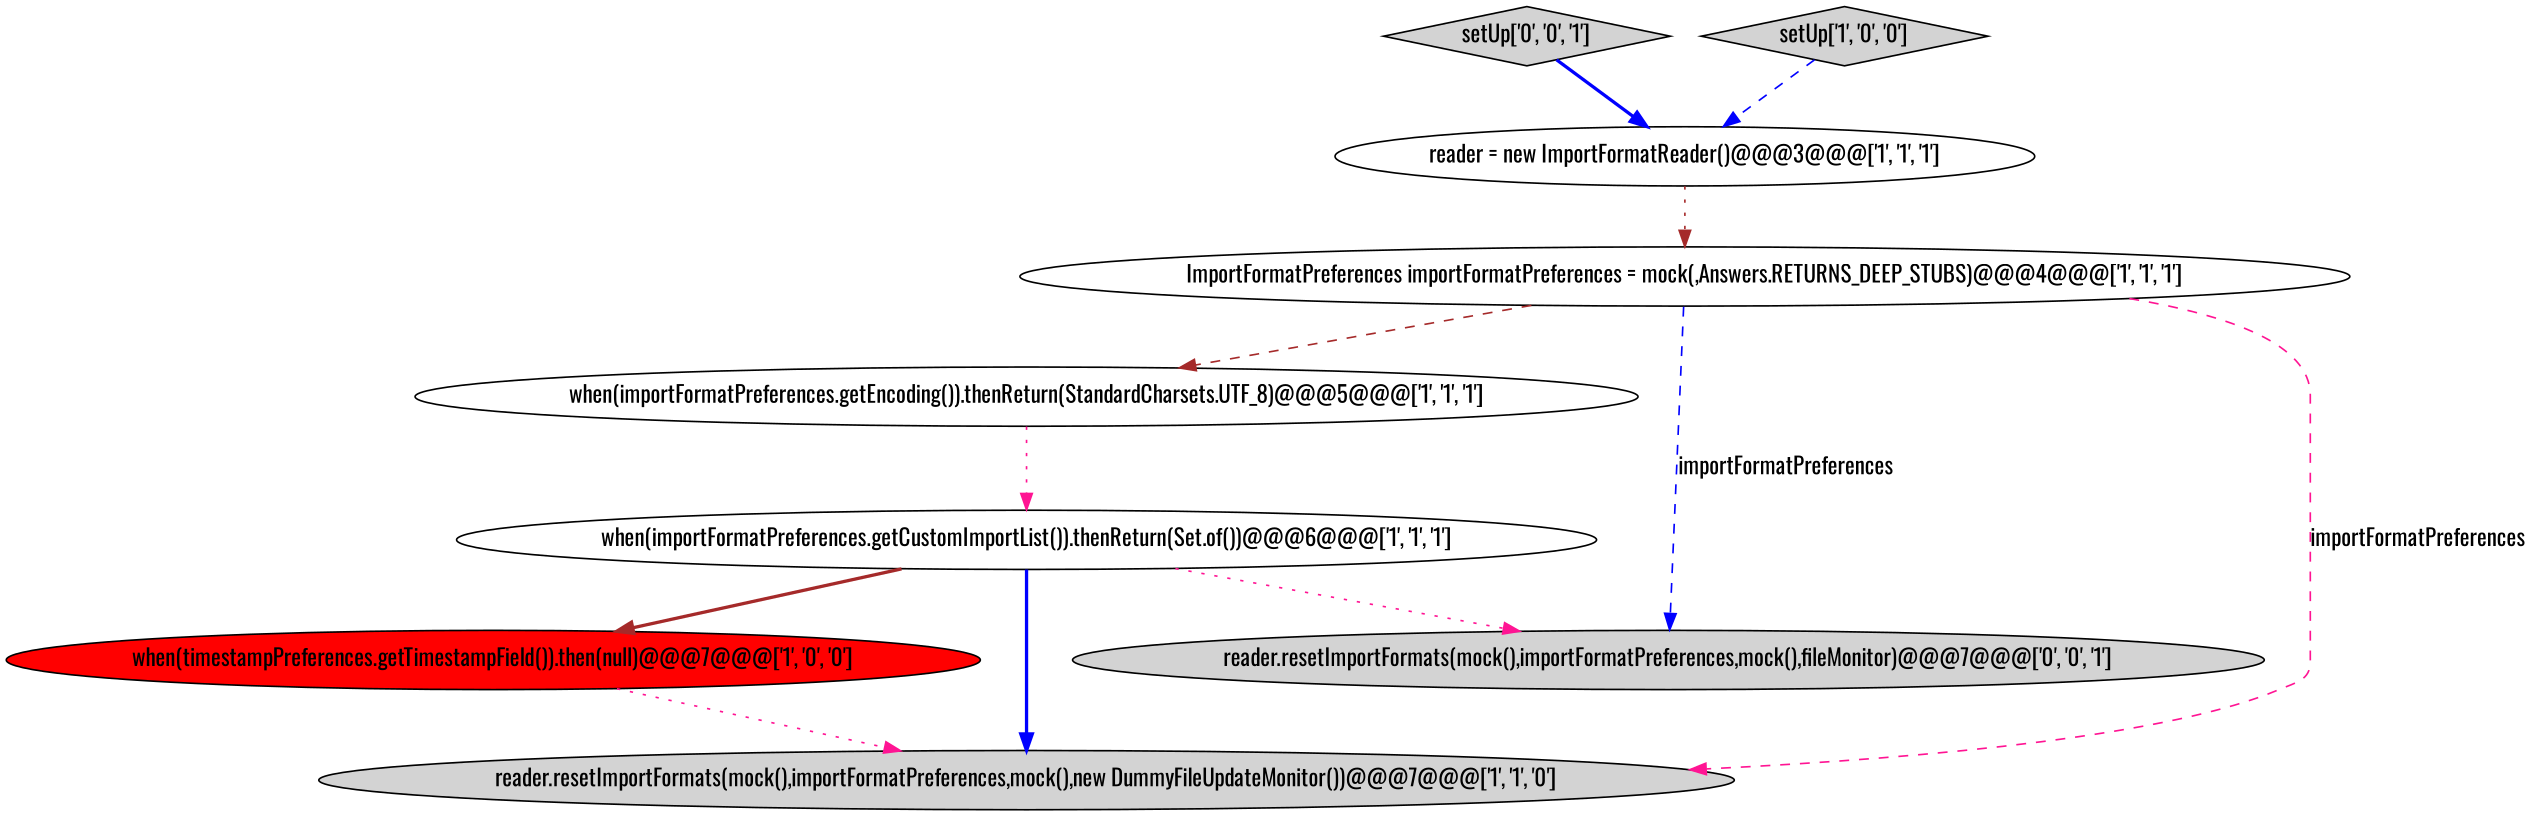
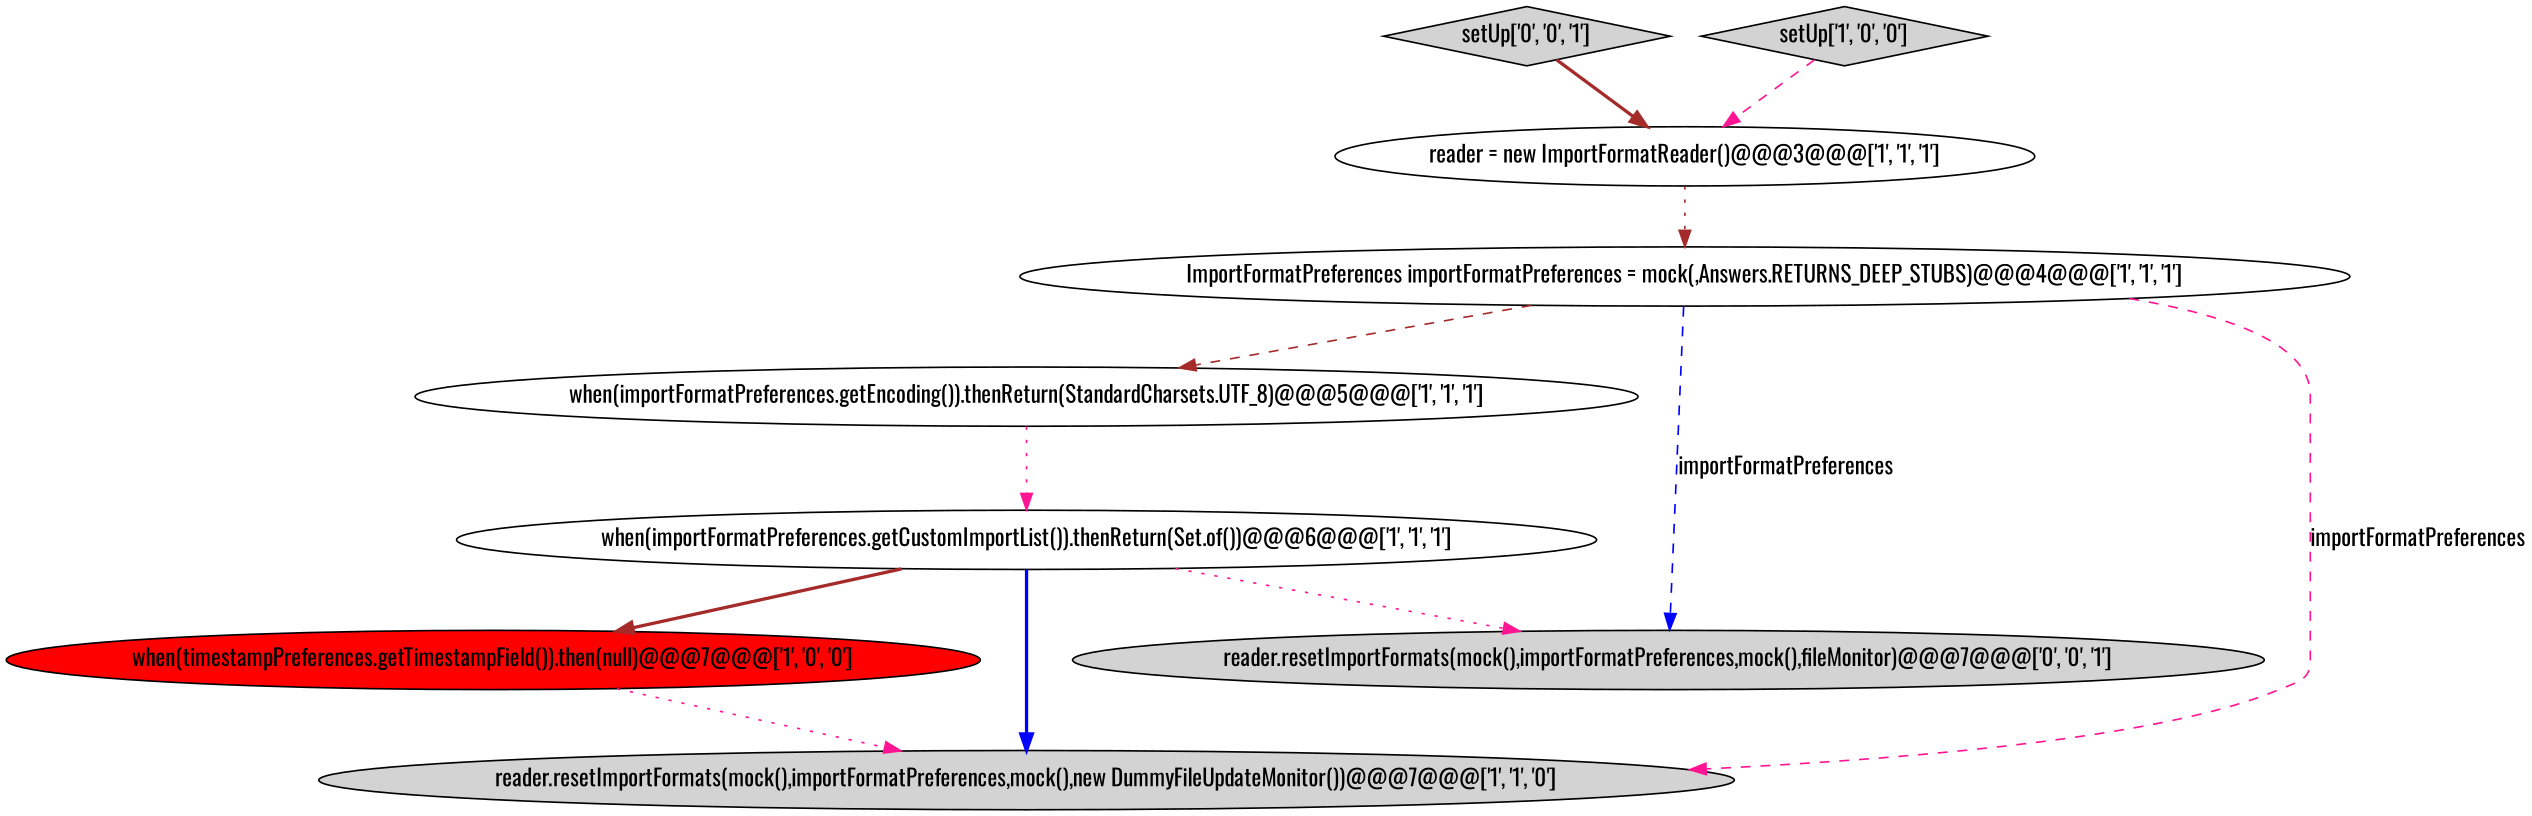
edge "setUp['0', '0', '1']" -> "reader = new ImportFormatReader()@@@3@@@['1', '1', '1']": color blue -> brown
edge "setUp['1', '0', '0']" -> "reader = new ImportFormatReader()@@@3@@@['1', '1', '1']": color blue -> deeppink
